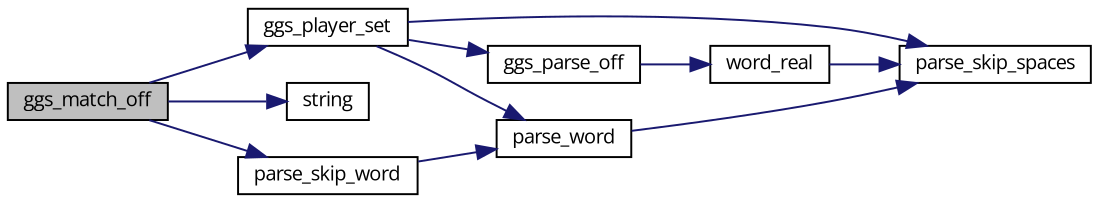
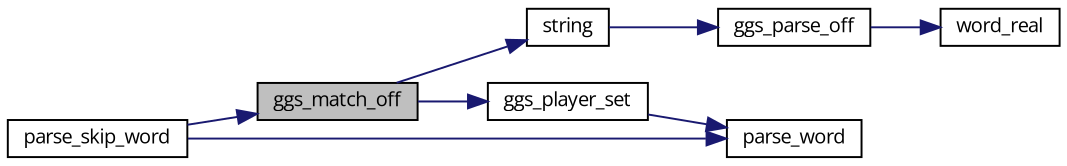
edge "ggs_player_set" -> "ggs_parse_off": now "string" -> "ggs_parse_off"
node "parse_skip_spaces": removed
edge "ggs_match_off" -> "parse_skip_word": reversed
